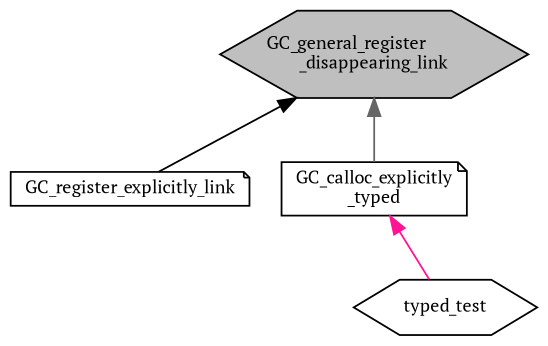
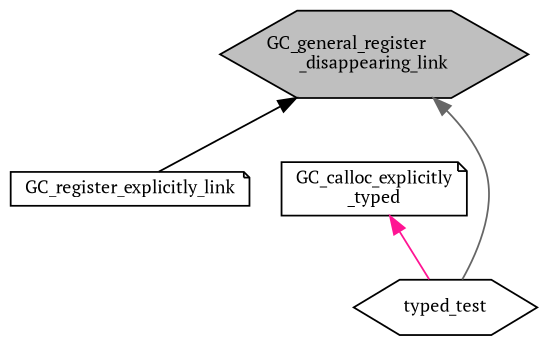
edge "GC_calloc_explicitly _typed" -> "GC_general_register _disappearing_link": now "typed_test" -> "GC_general_register _disappearing_link"
